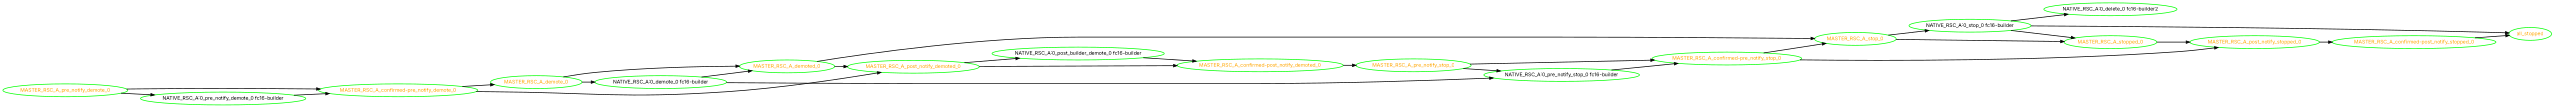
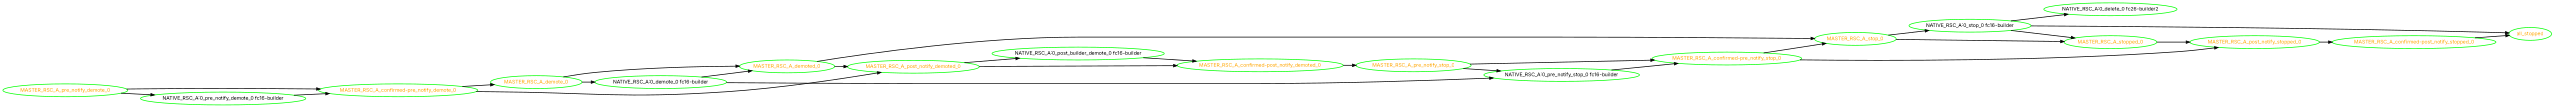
node "NATIVE_RSC_A:0_delete_0 fc16-builder2": label "NATIVE_RSC_A:0_delete_0 fc16-builder2" -> "NATIVE_RSC_A:0_delete_0 fc26-builder2"
